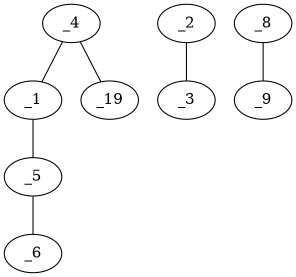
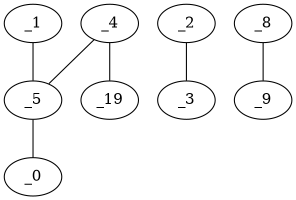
edge "_4" -- "_1": now "_4" -- "_5"
node "_6": label "_6" -> "_0"
